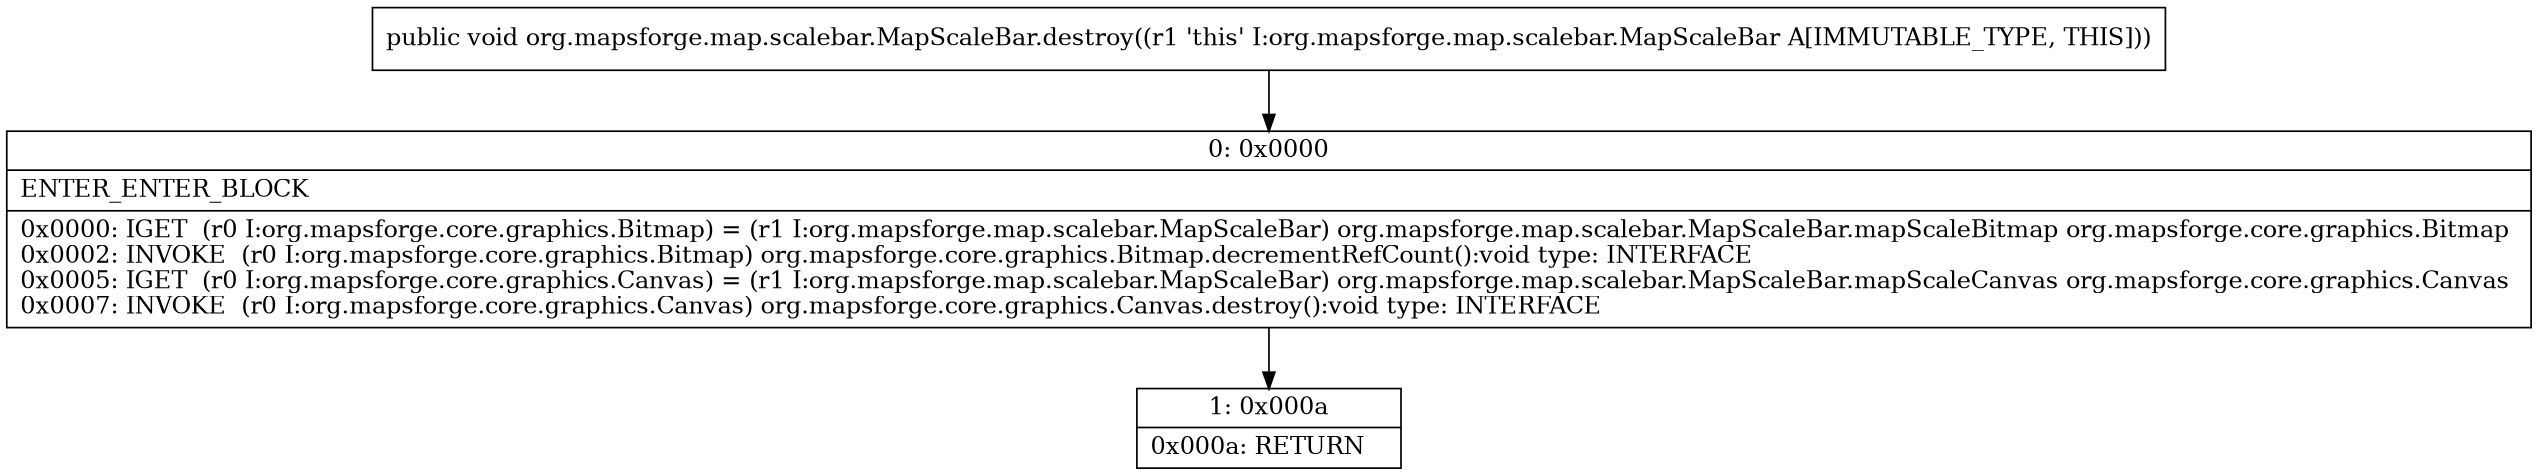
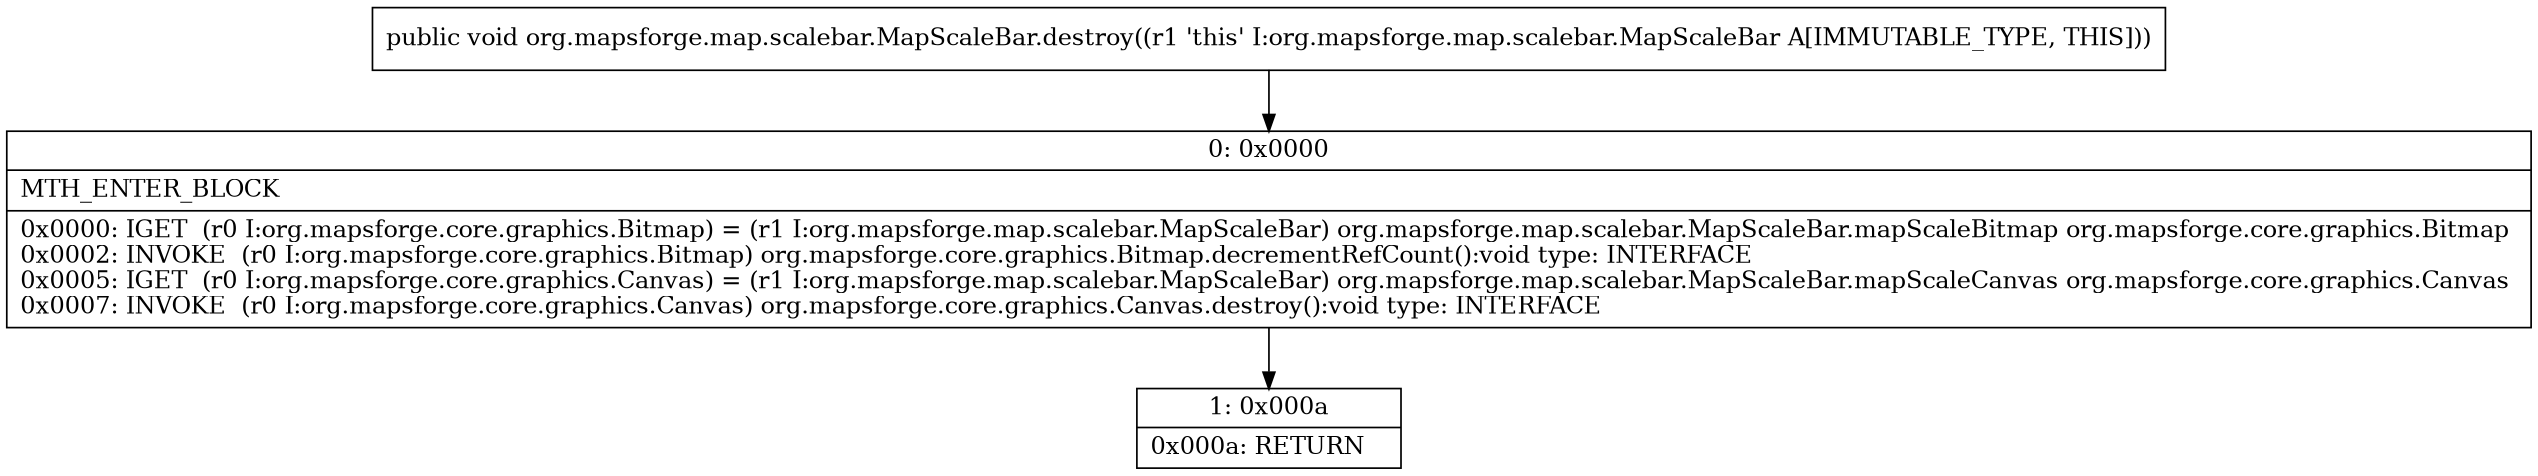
node "0: 0x0000": text "ENTER_ENTER_BLOCK" -> "MTH_ENTER_BLOCK"
